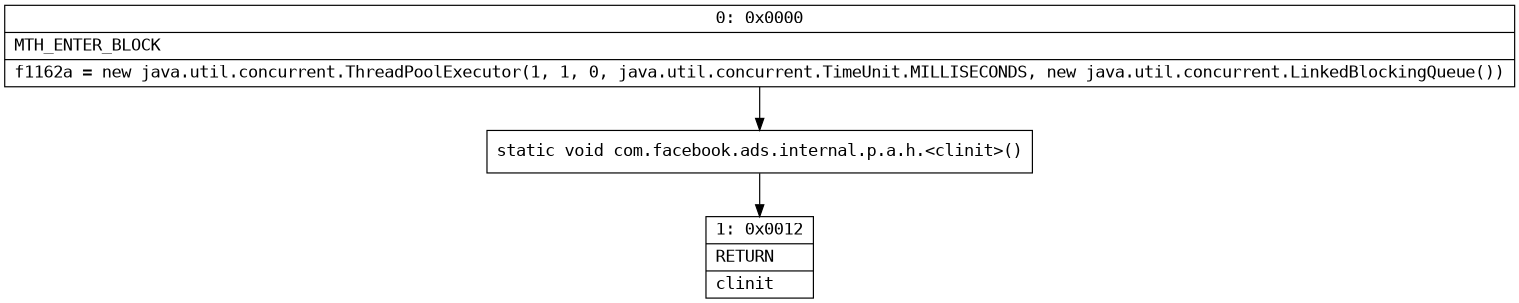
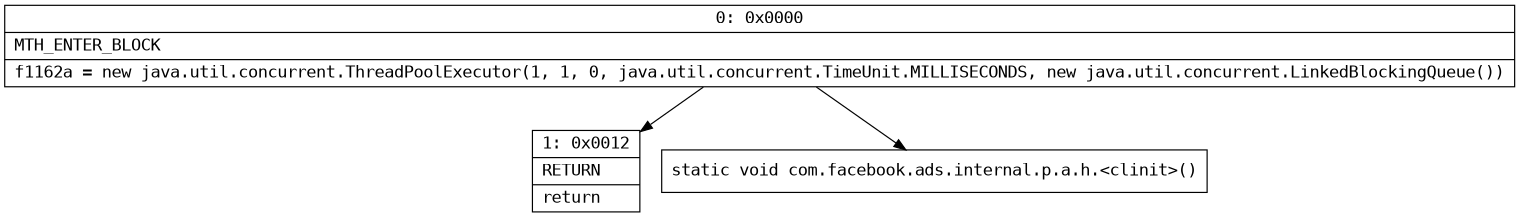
edge "static void com.facebook.ads.internal.p.a.h.<clinit>()" -> "1: 0x0012": now "0: 0x0000" -> "1: 0x0012"
node "1: 0x0012": text "clinit" -> "return"
